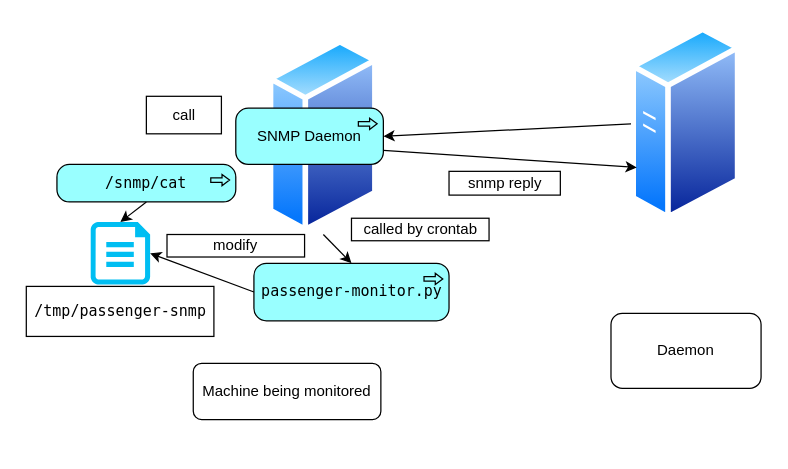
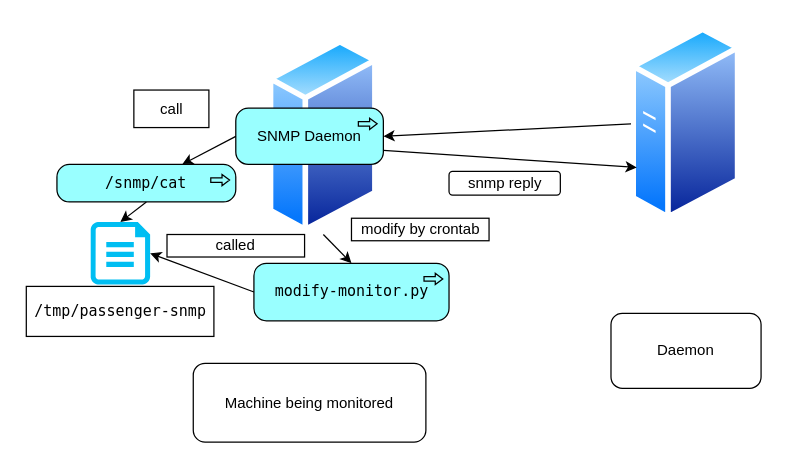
node "call": moved (184, 115) -> (171, 109)
edge "SNMP Daemon" -> "/snmp/cat": added
node "snmp reply": shape rectangle -> rounded rectangle
node "called by crontab": label "called by crontab" -> "modify by crontab"
node "modify": label "modify" -> "called"
node "passenger-monitor.py": label "passenger-monitor.py" -> "modify-monitor.py"
node "Machine being monitored": size 188x56 -> 233x79
